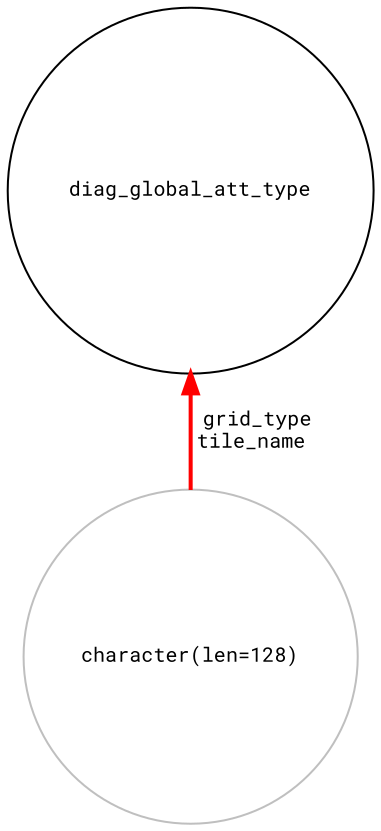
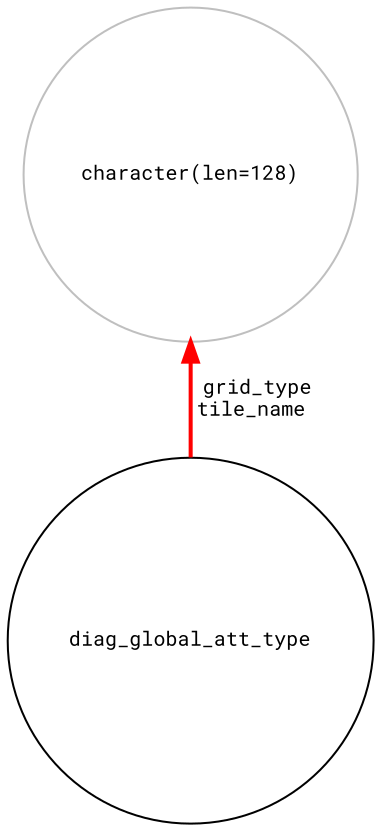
edge "character(len=128)" -> "diag_global_att_type": reversed
